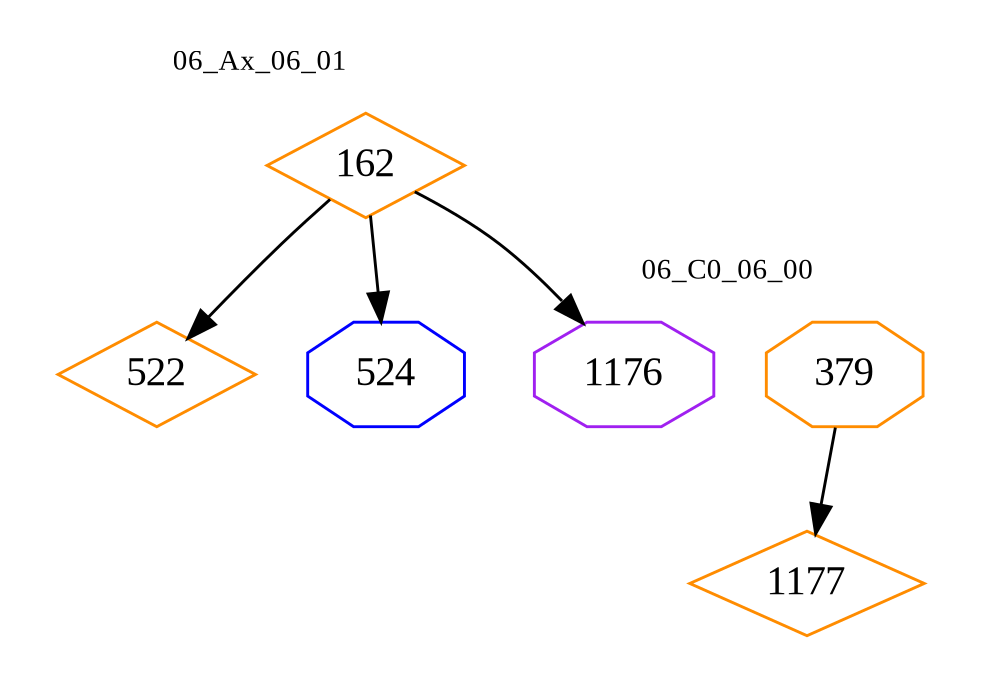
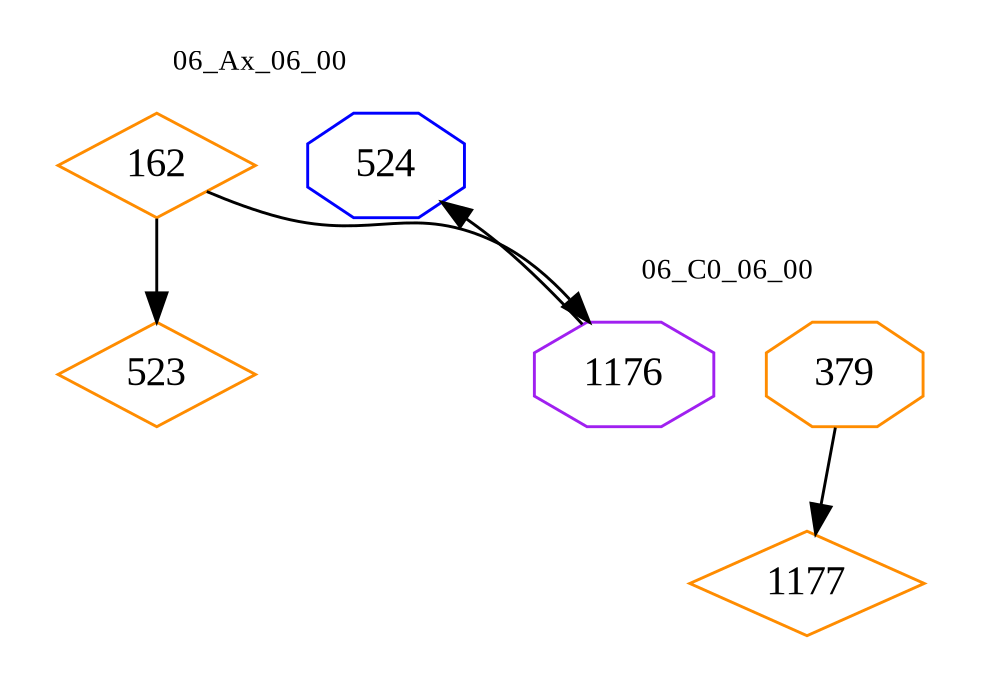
cluster "06_Ax_06_01": label "06_Ax_06_01" -> "06_Ax_06_00"
edge "162" -> "524": now "1176" -> "524"
node "522": label "522" -> "523"
